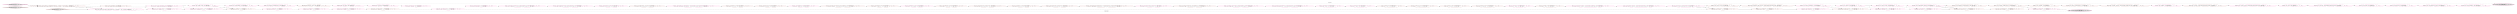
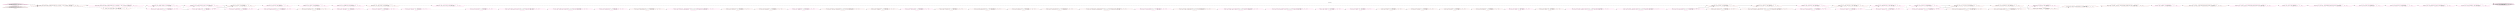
node "getTokenizers['0', '0', '1']": removed
node "return tokenizers@@@39@@@['0', '0', '1']": removed
